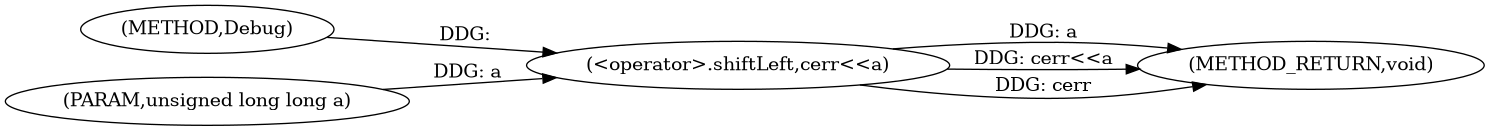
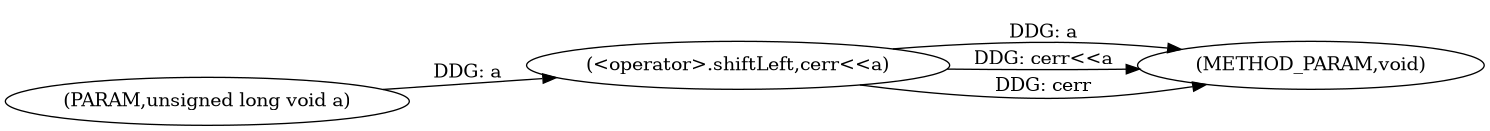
node "(METHOD,Debug)": removed
node "(METHOD_RETURN,void)": label "(METHOD_RETURN,void)" -> "(METHOD_PARAM,void)"
node "(PARAM,unsigned long long a)": label "(PARAM,unsigned long long a)" -> "(PARAM,unsigned long void a)"
